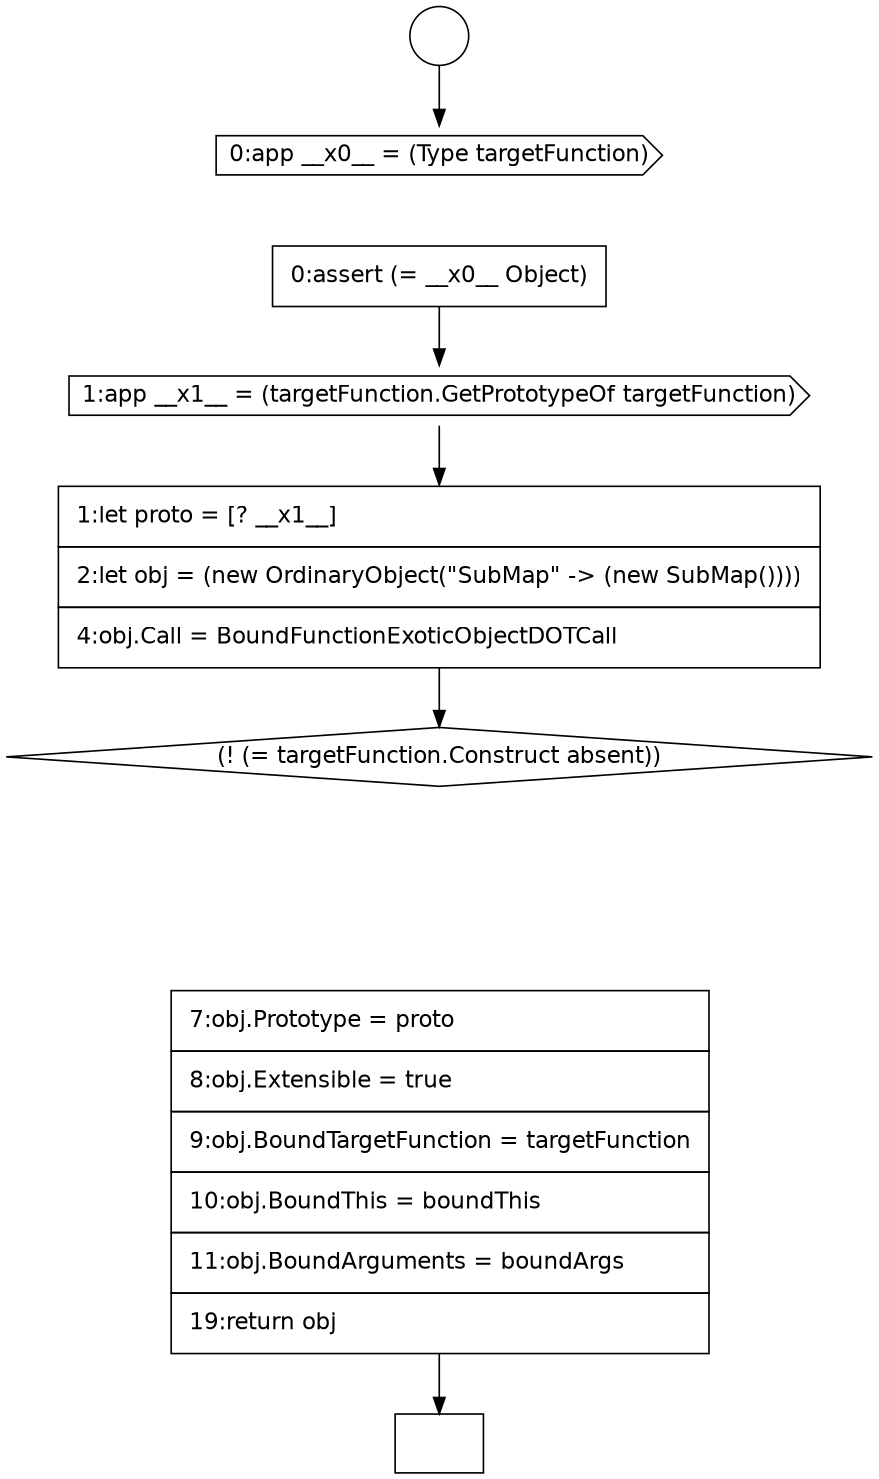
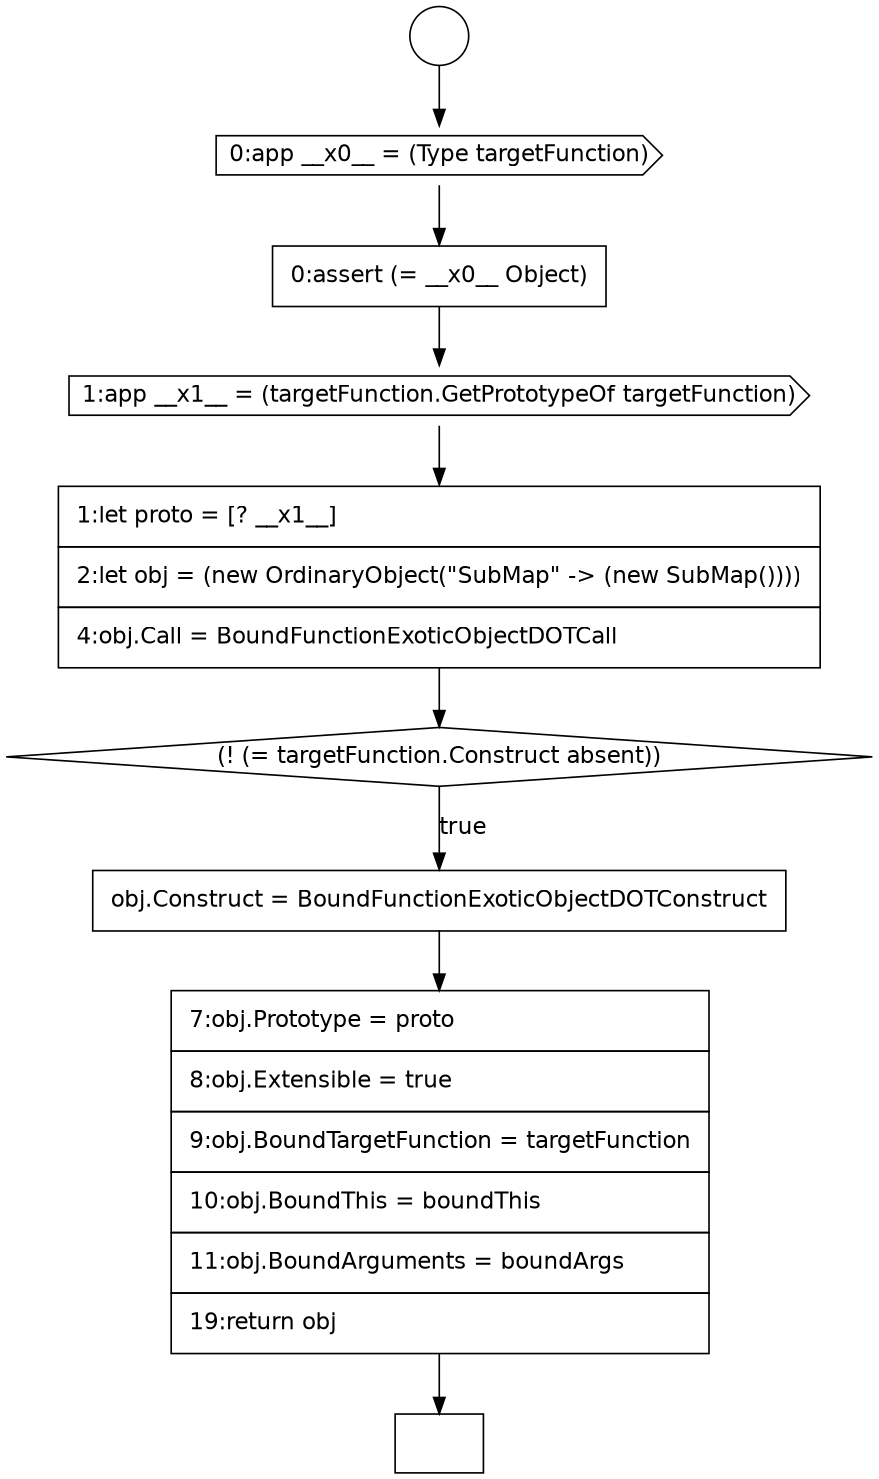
edge "0:app __x0__ = (Type targetFunction)" -> "0:assert (= __x0__ Object)": added
node "obj.Construct = BoundFunctionExoticObjectDOTConstruct": added
